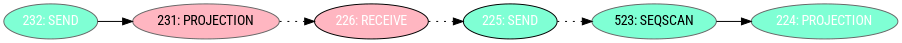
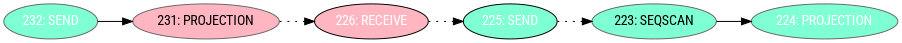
node "523: SEQSCAN": label "523: SEQSCAN" -> "223: SEQSCAN"
